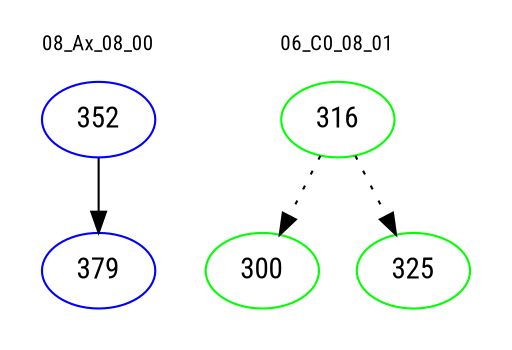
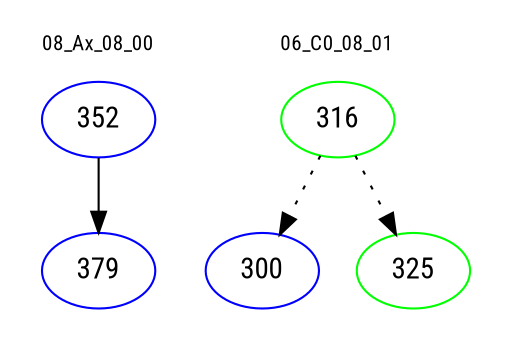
node "300": color green -> blue
